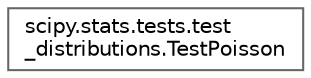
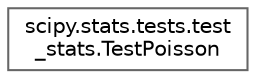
node "scipy.stats.tests.test _distributions.TestPoisson": label "scipy.stats.tests.test _distributions.TestPoisson" -> "scipy.stats.tests.test _stats.TestPoisson"
